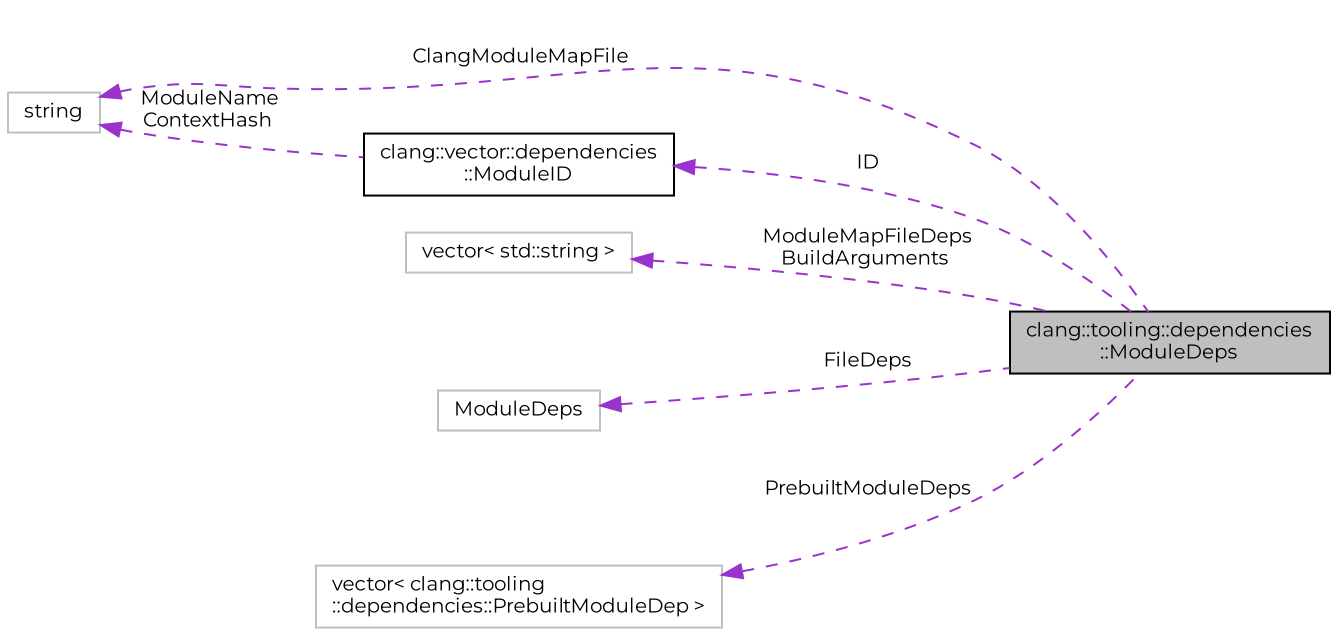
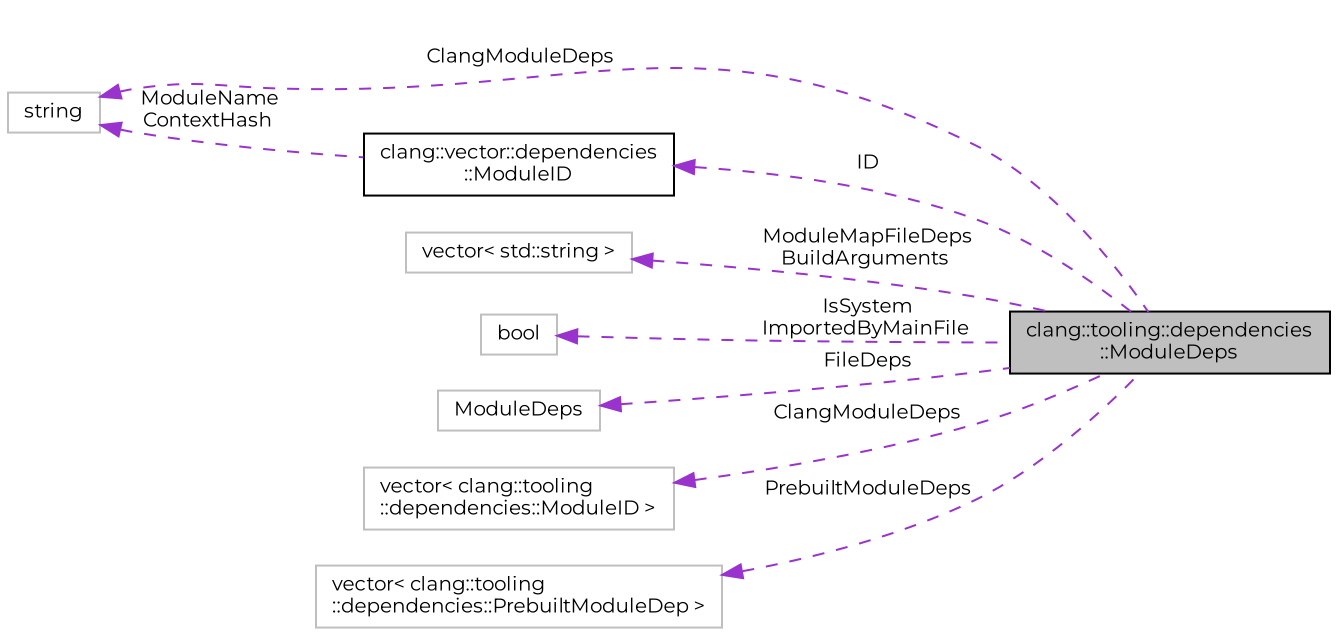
edge "clang::tooling::dependencies ::ModuleDeps" -> "string": label " ClangModuleMapFile" -> " ClangModuleDeps"
node "bool": added
node "vector< clang::tooling ::dependencies::ModuleID >": added
